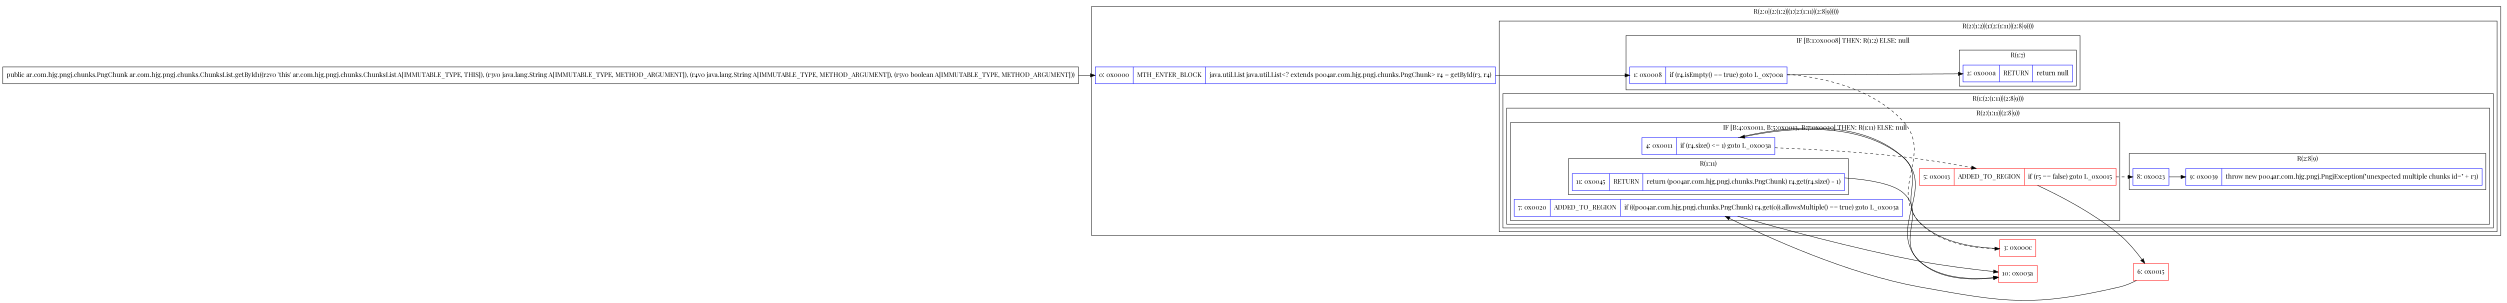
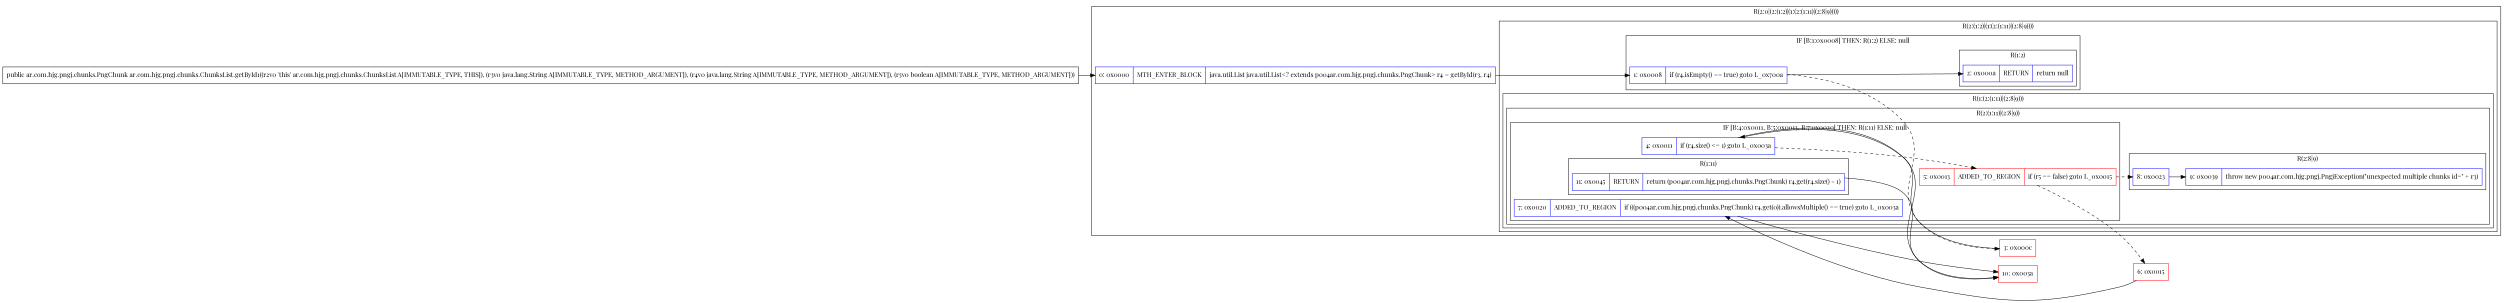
cluster "R(1:7)": label "R(1:7)" -> "R(1:2)"
edge "5: 0x0013" -> "6: 0x0015": style solid -> dashed
